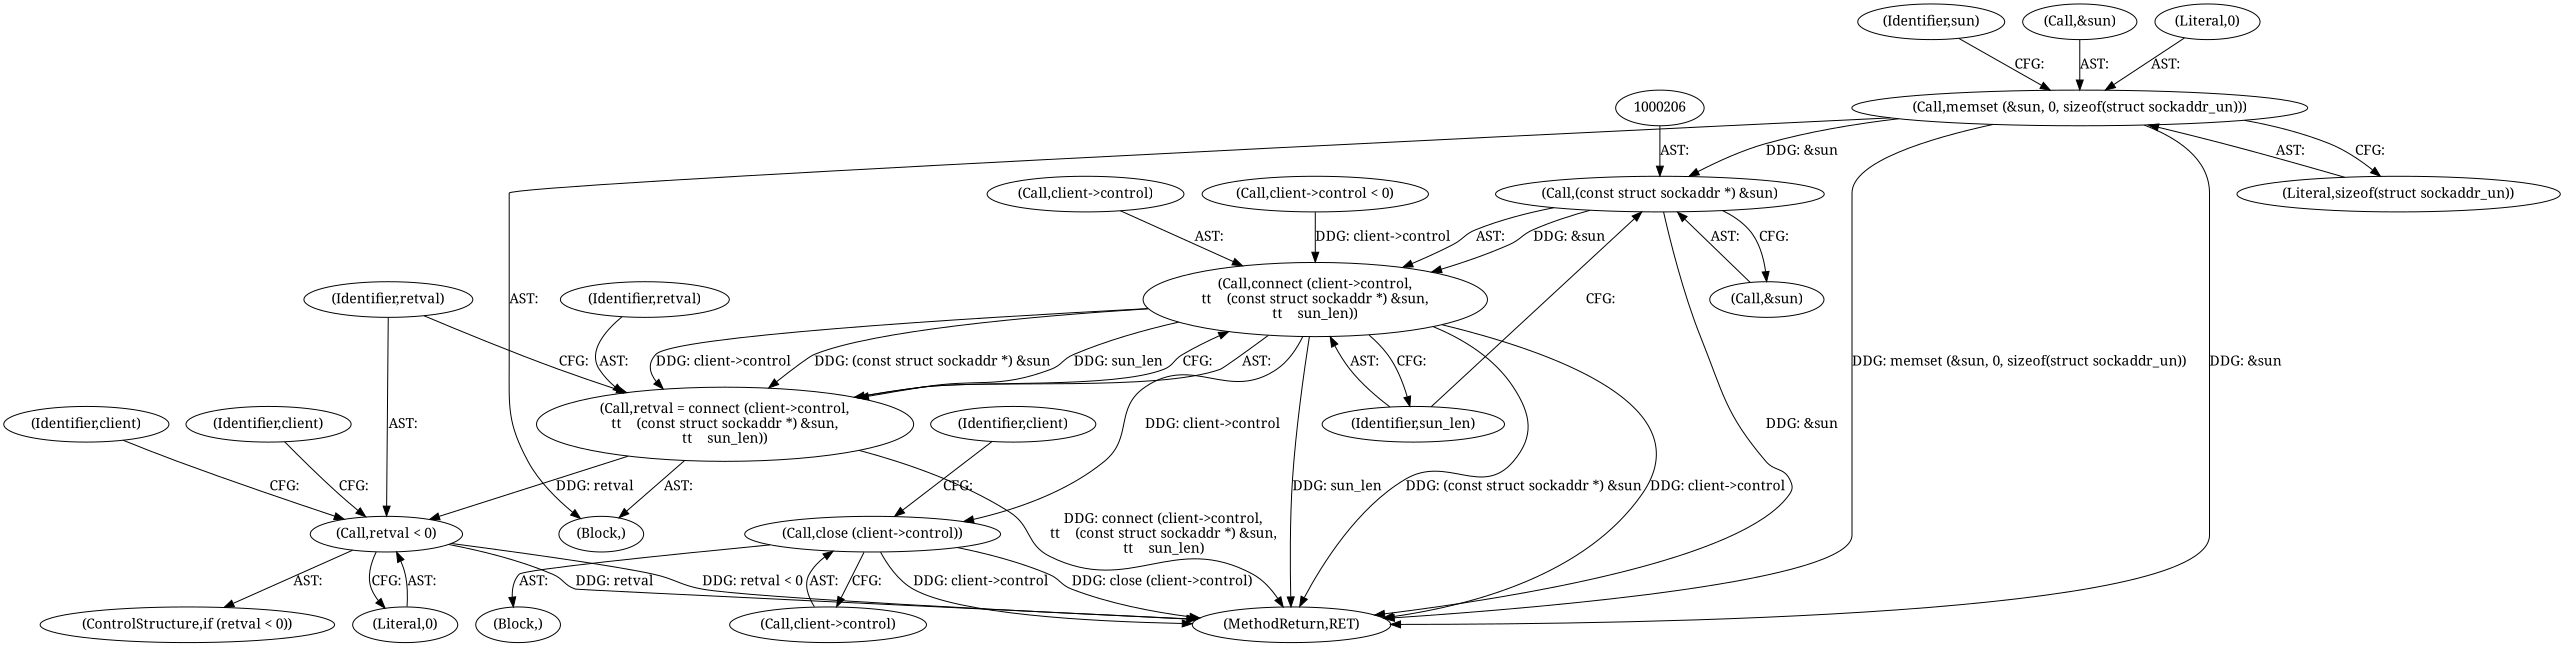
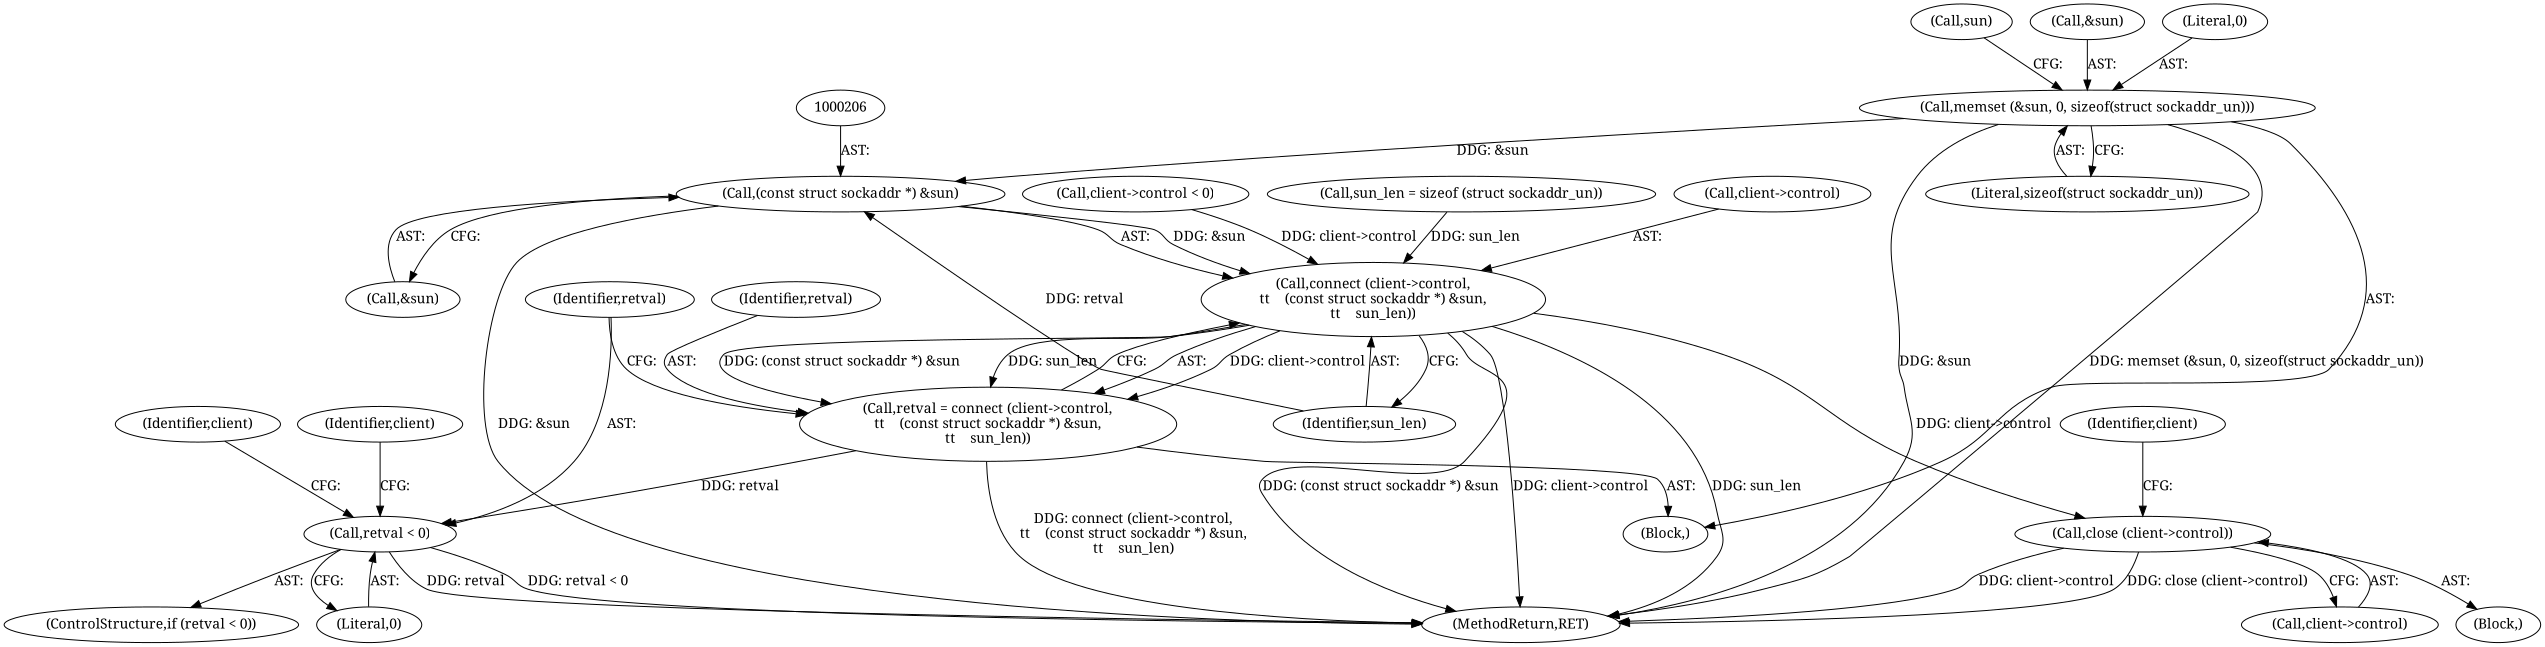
node "(Identifier,sun)": label "(Identifier,sun)" -> "(Call,sun)"
node "(Call,sun_len = sizeof (struct sockaddr_un))": added
edge "(Identifier,sun_len)" -> "(Call,(const struct sockaddr *) &sun)": label "CFG: " -> "DDG: retval"
